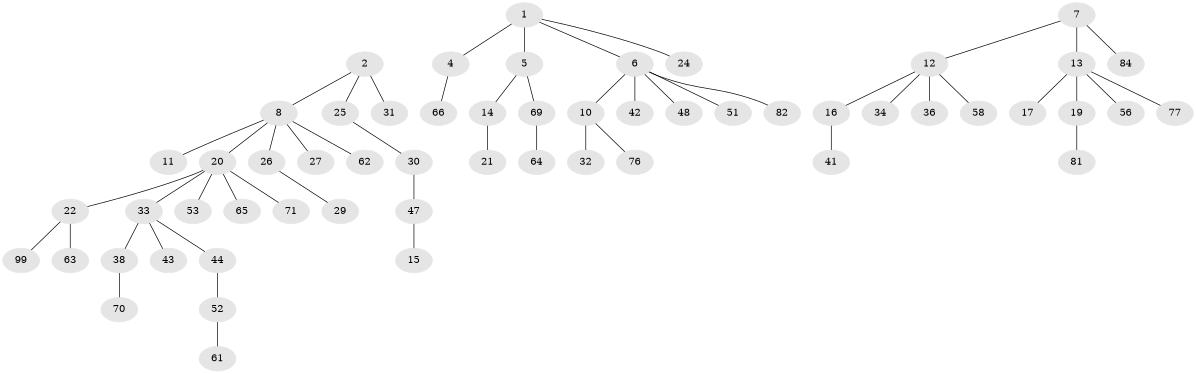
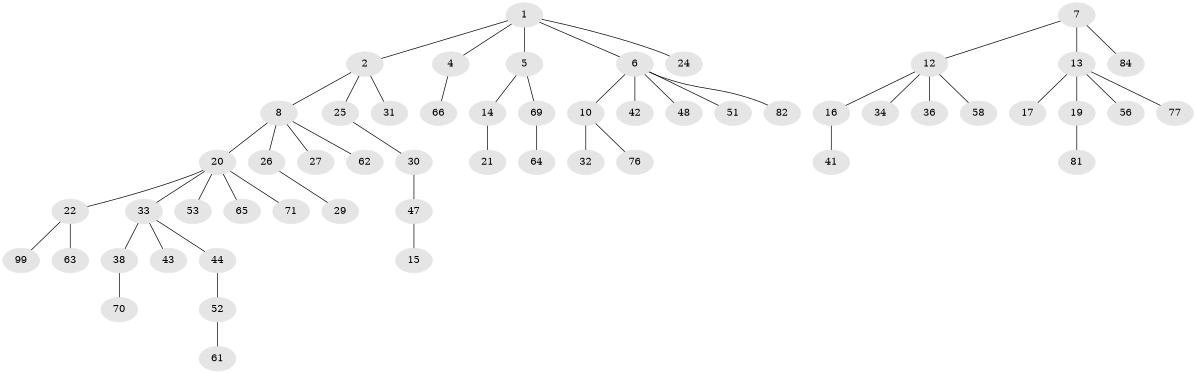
edge "1" -- "2": added
node "11": removed
